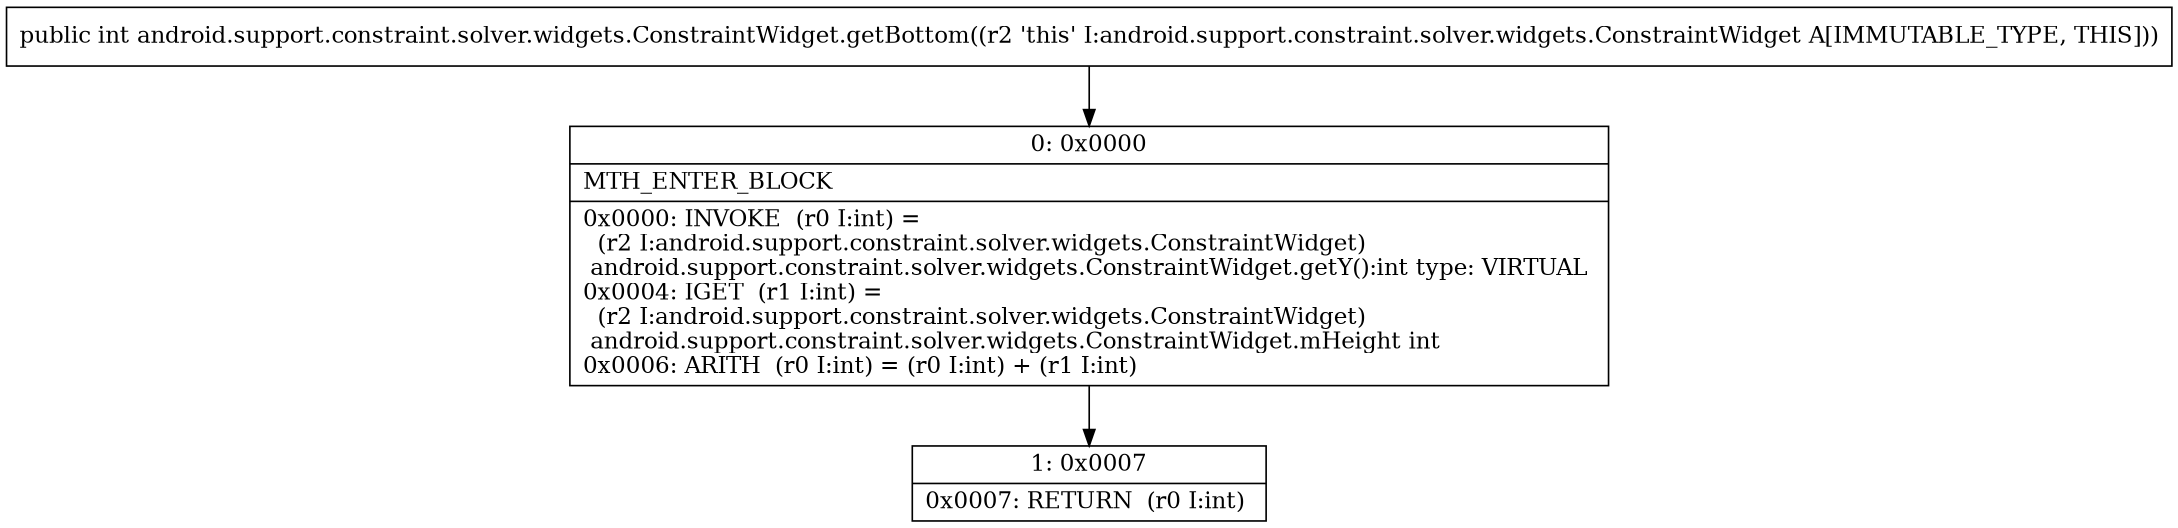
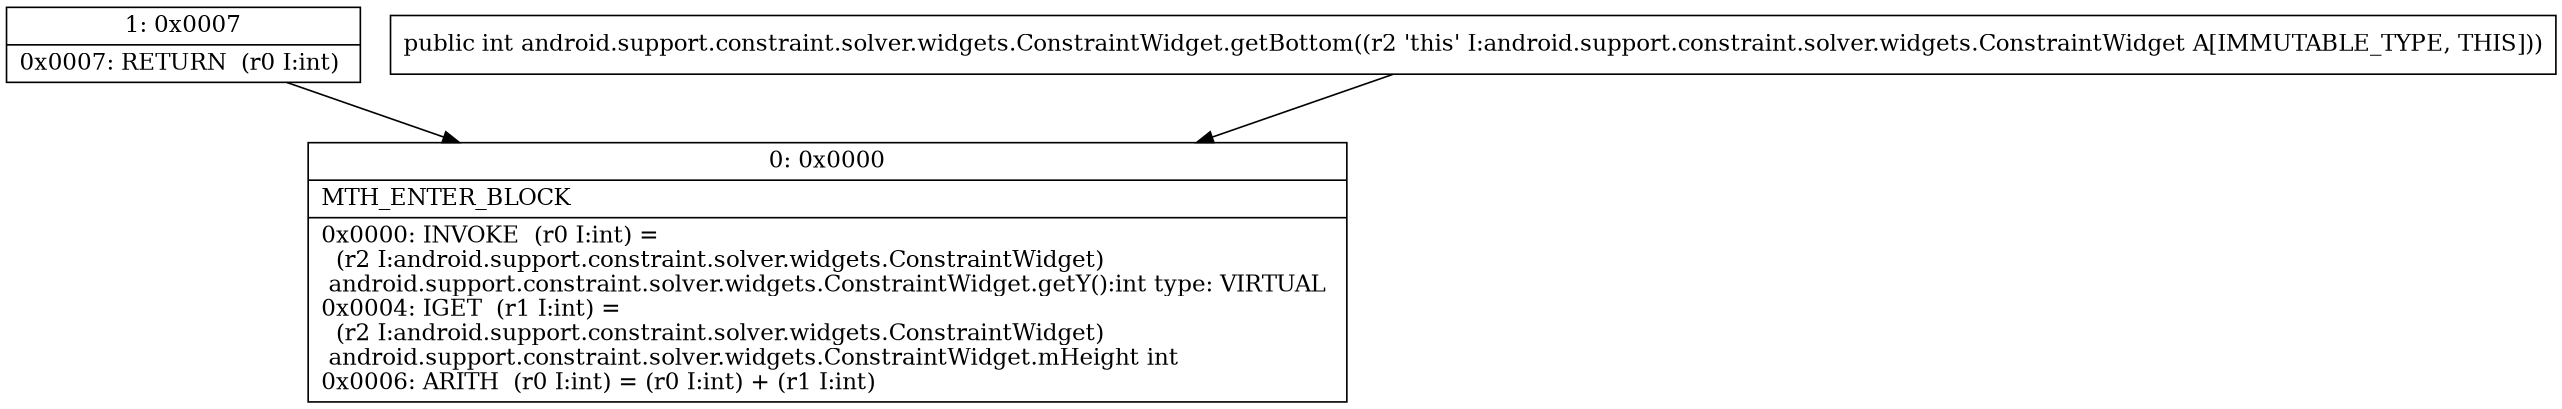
edge "0: 0x0000" -> "1: 0x0007": reversed
